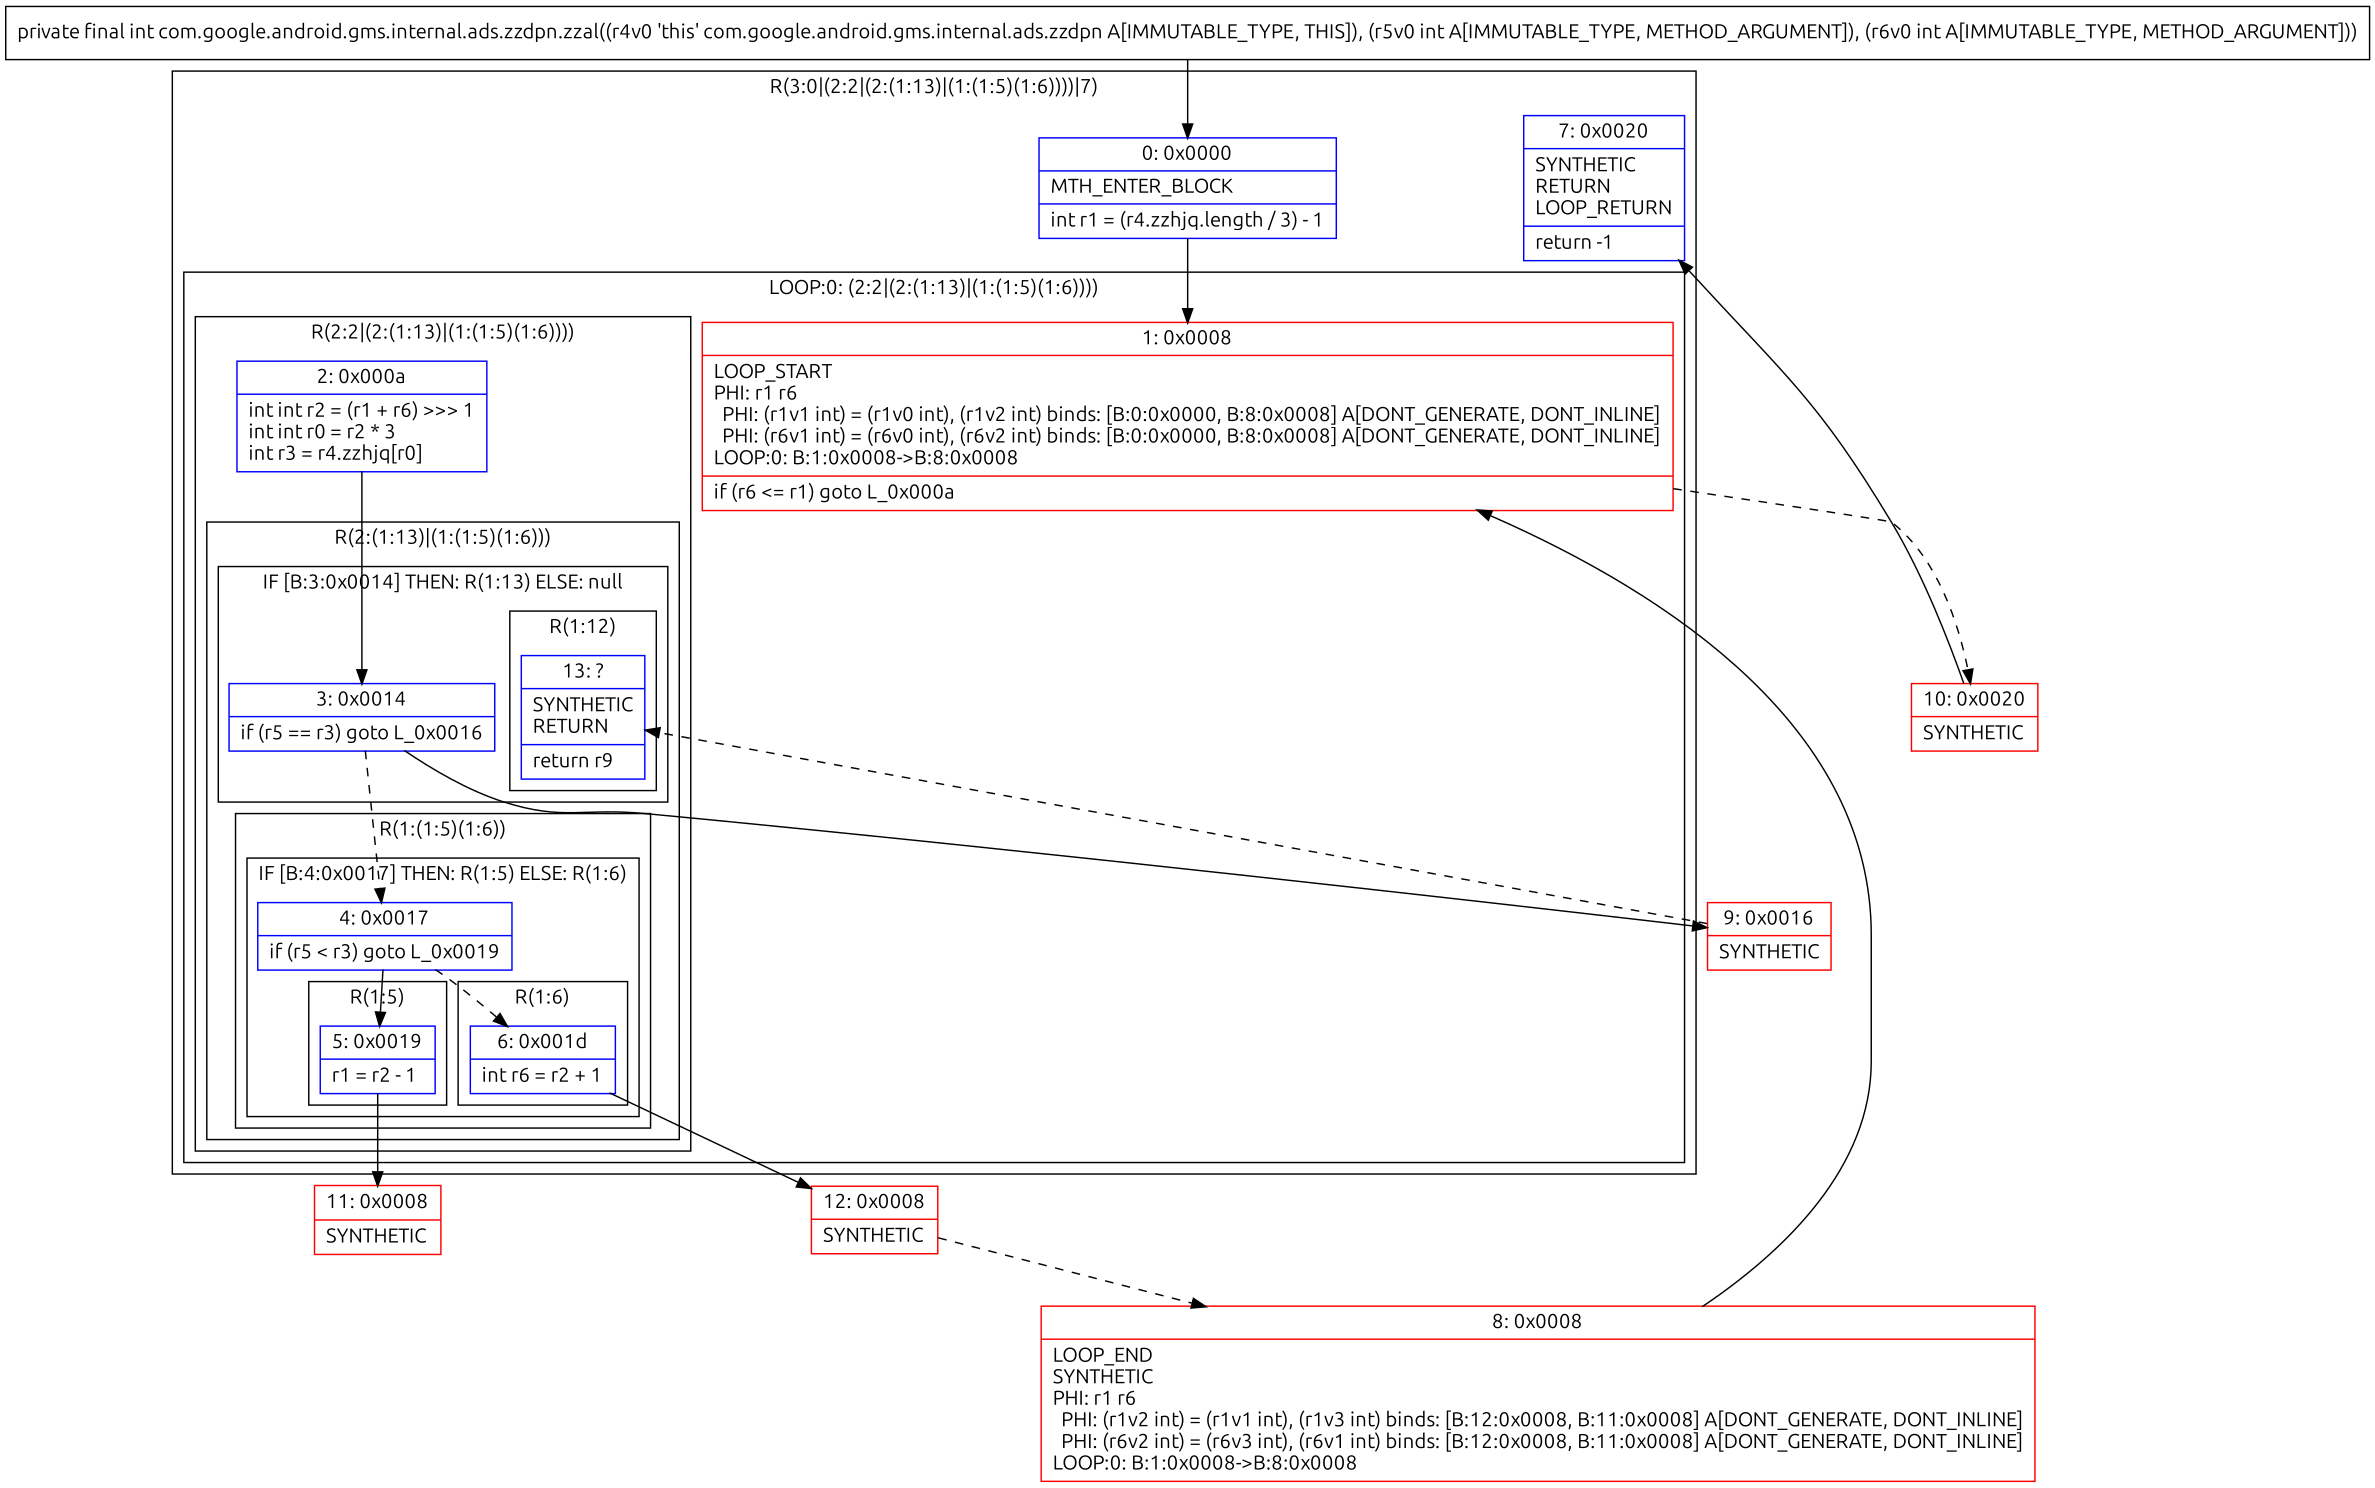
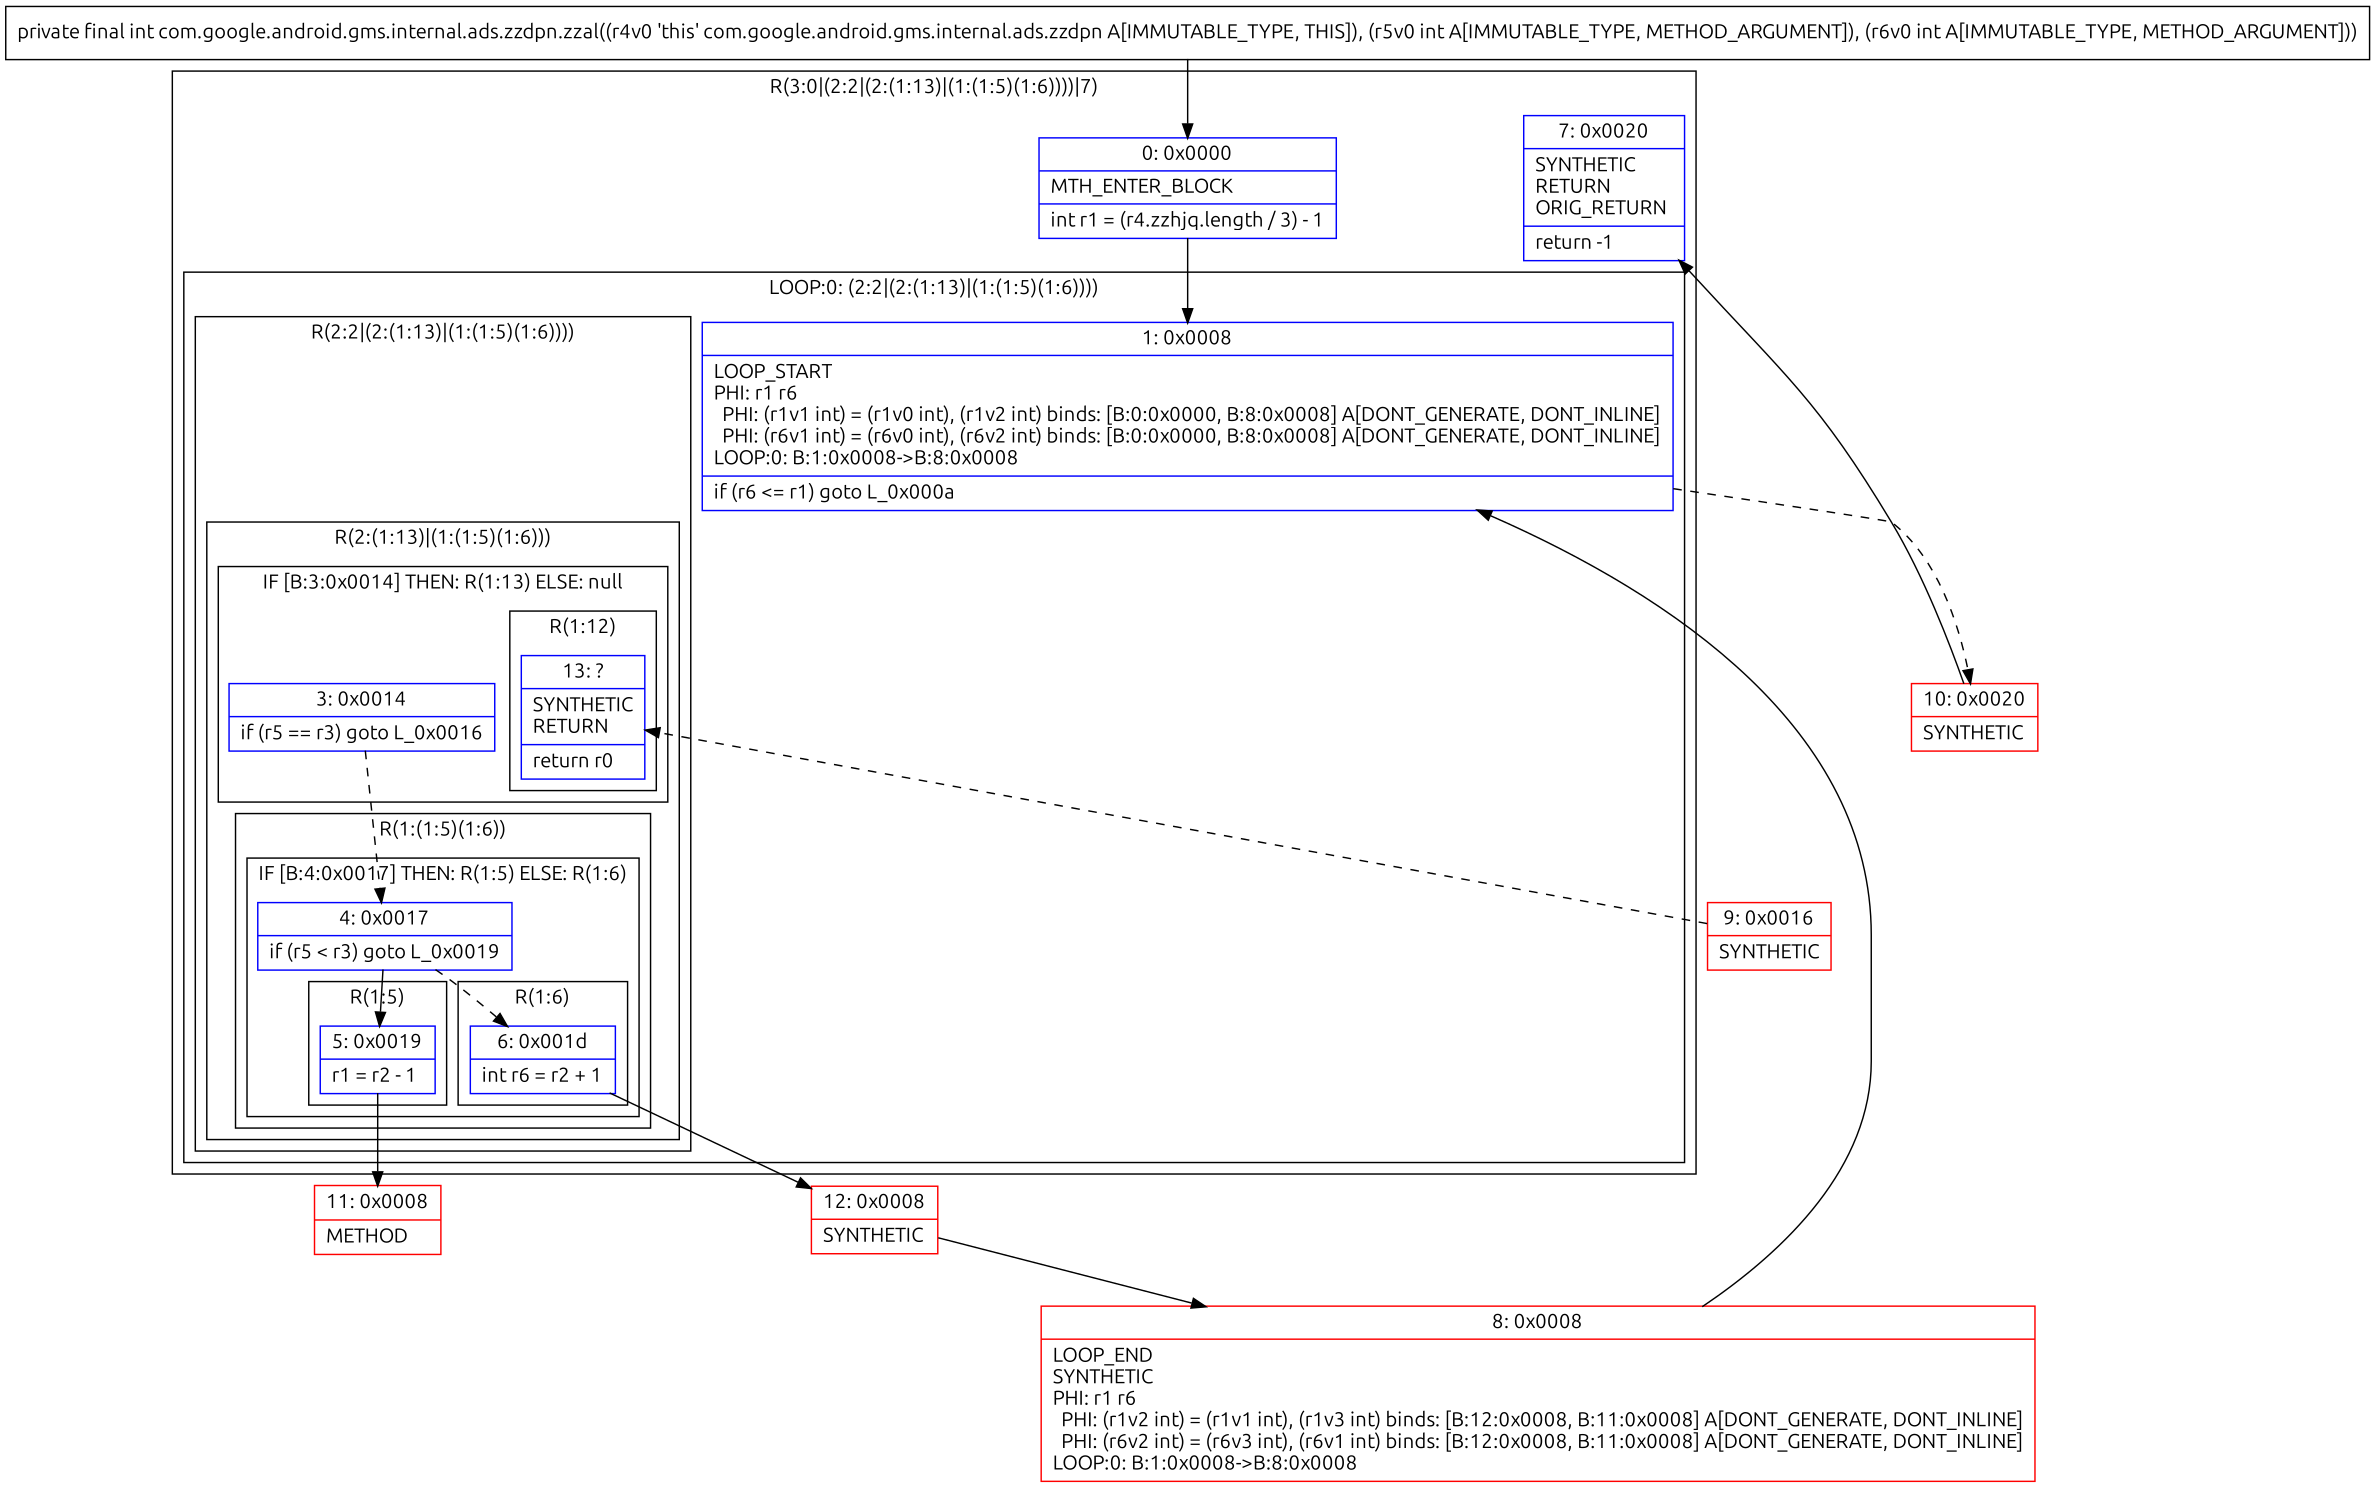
node "7: 0x0020": text "LOOP_RETURN" -> "ORIG_RETURN"
node "2: 0x000a": removed
node "1: 0x0008": color red -> blue
node "13: ?": text "return r9" -> "return r0"
edge "3: 0x0014" -> "9: 0x0016": removed
node "11: 0x0008": text "SYNTHETIC" -> "METHOD"
edge "12: 0x0008" -> "8: 0x0008": style dashed -> solid
